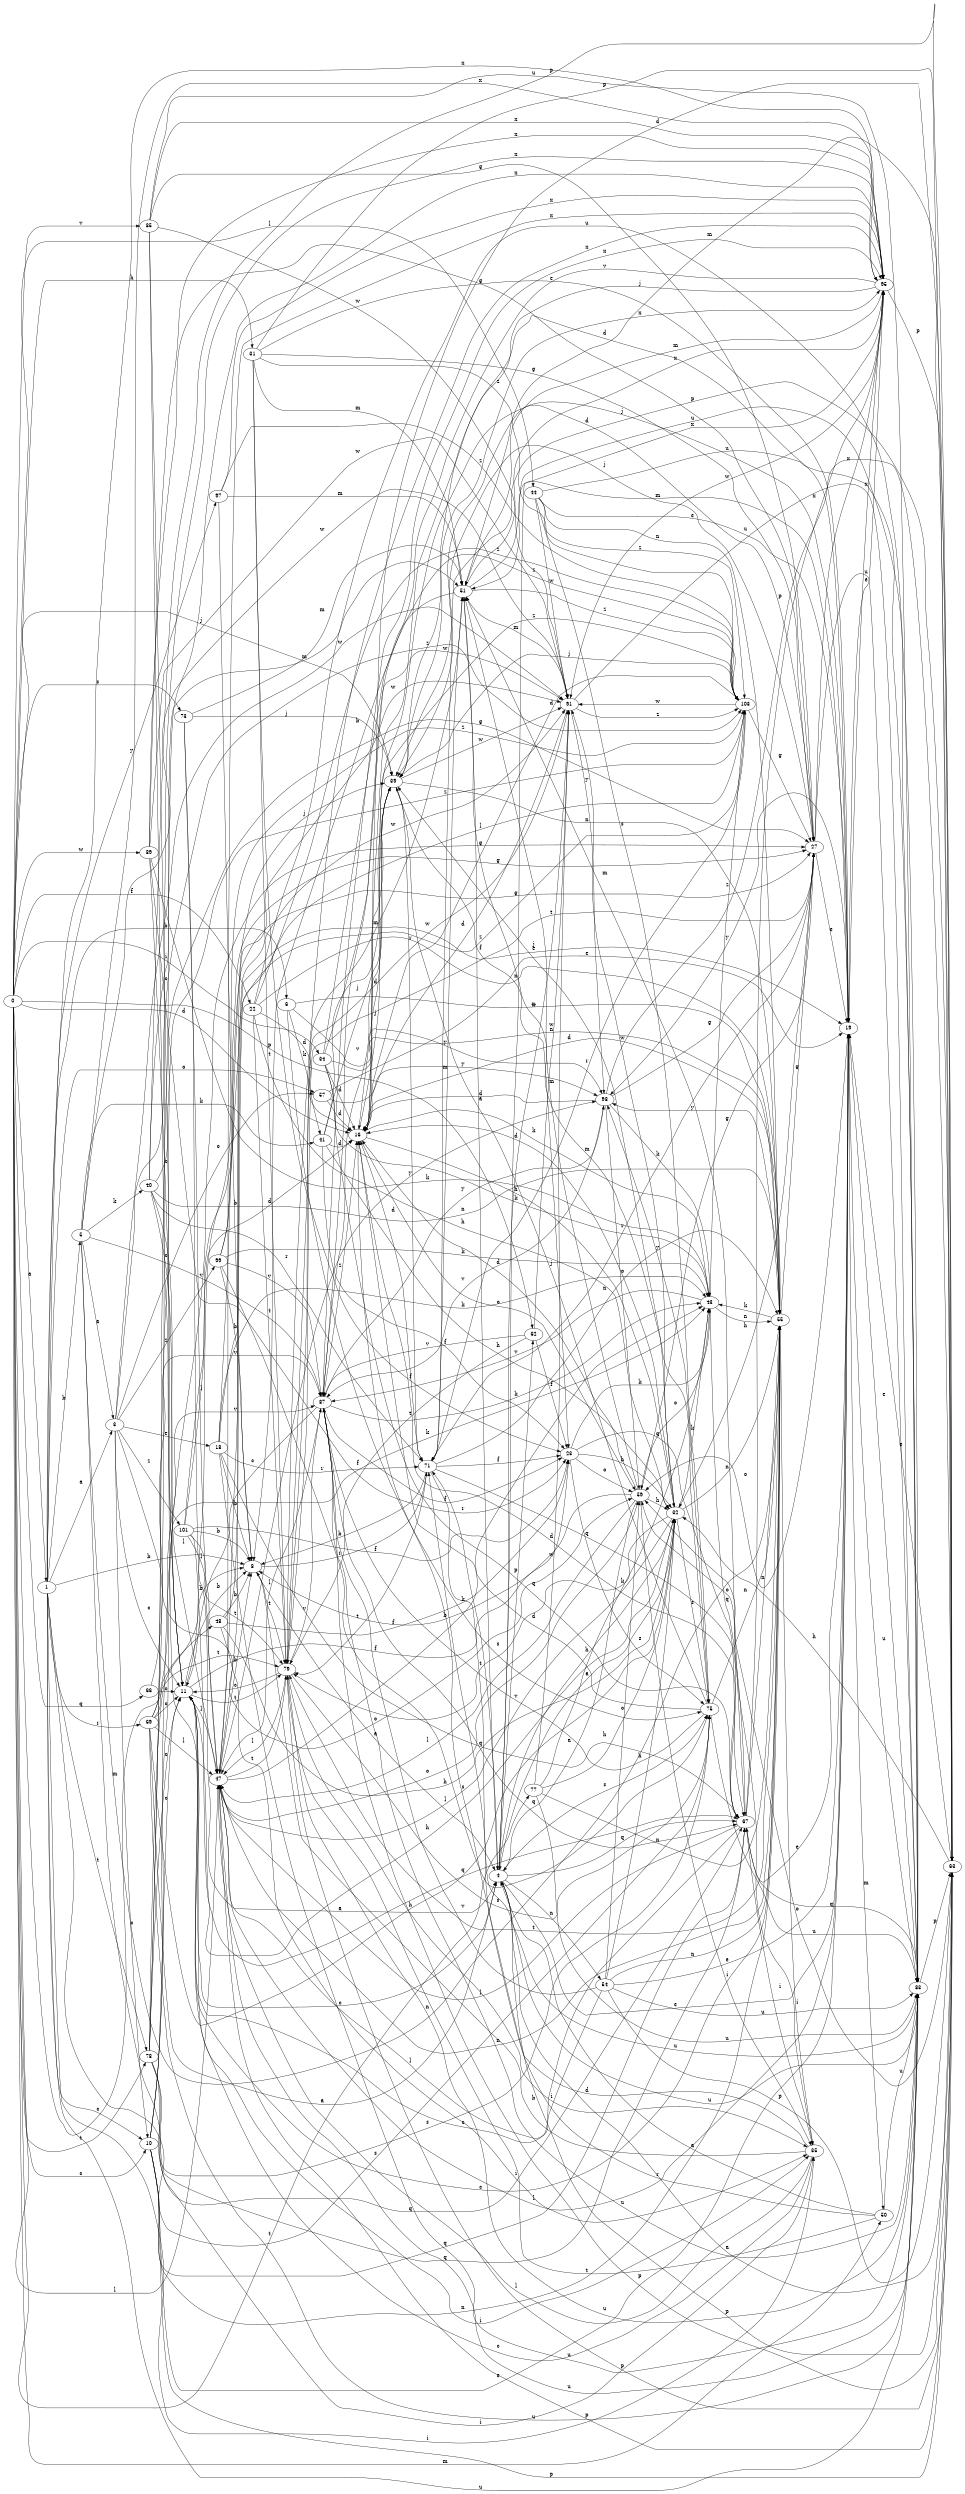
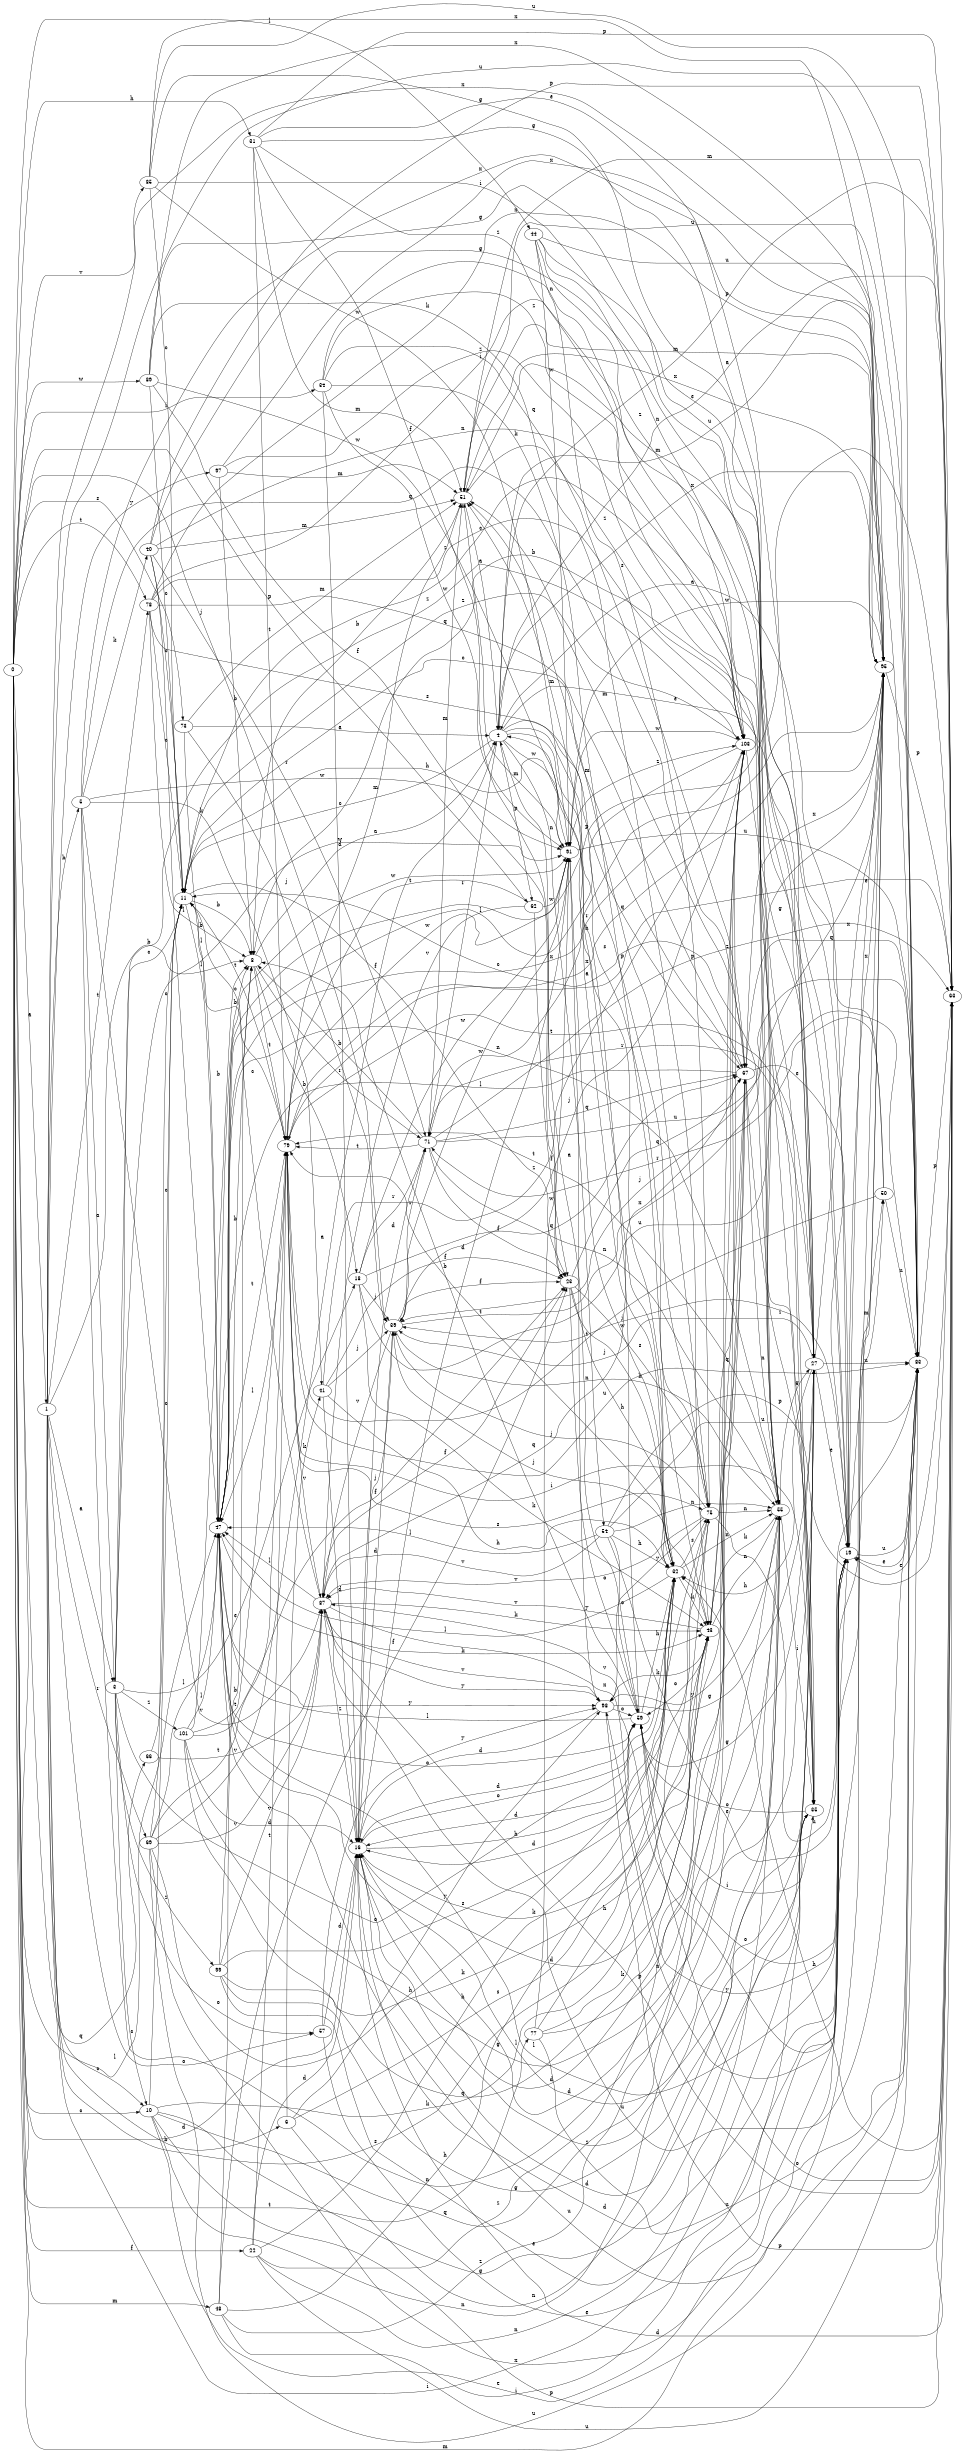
edge "27" -> "16": label "d" -> "z"
edge "18" -> "8": reversed
